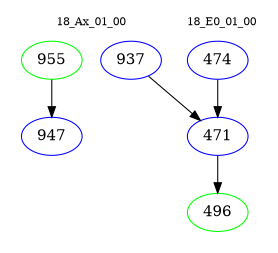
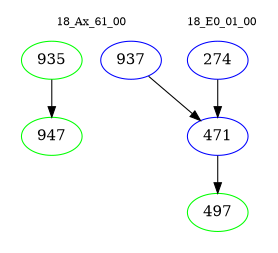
cluster "18_Ax_01_00": label "18_Ax_01_00" -> "18_Ax_61_00"
node "955": label "955" -> "935"
node "474": label "474" -> "274"
node "947": color blue -> green
node "496": label "496" -> "497"
